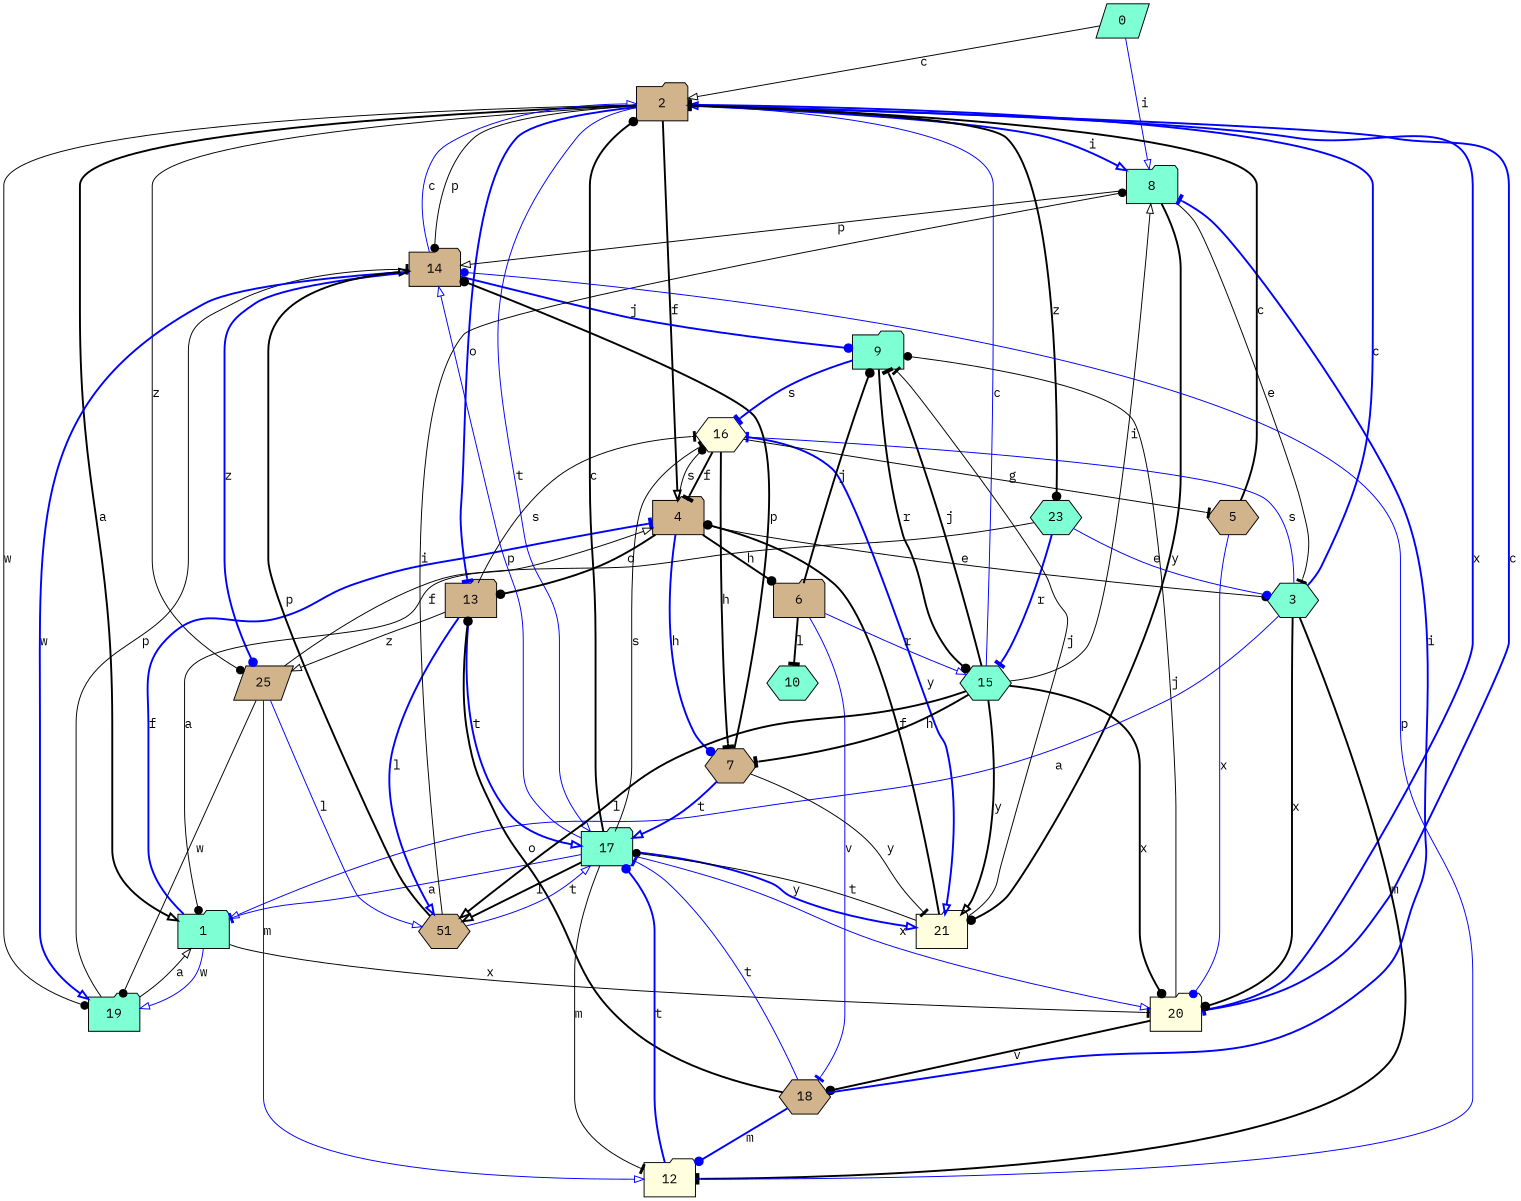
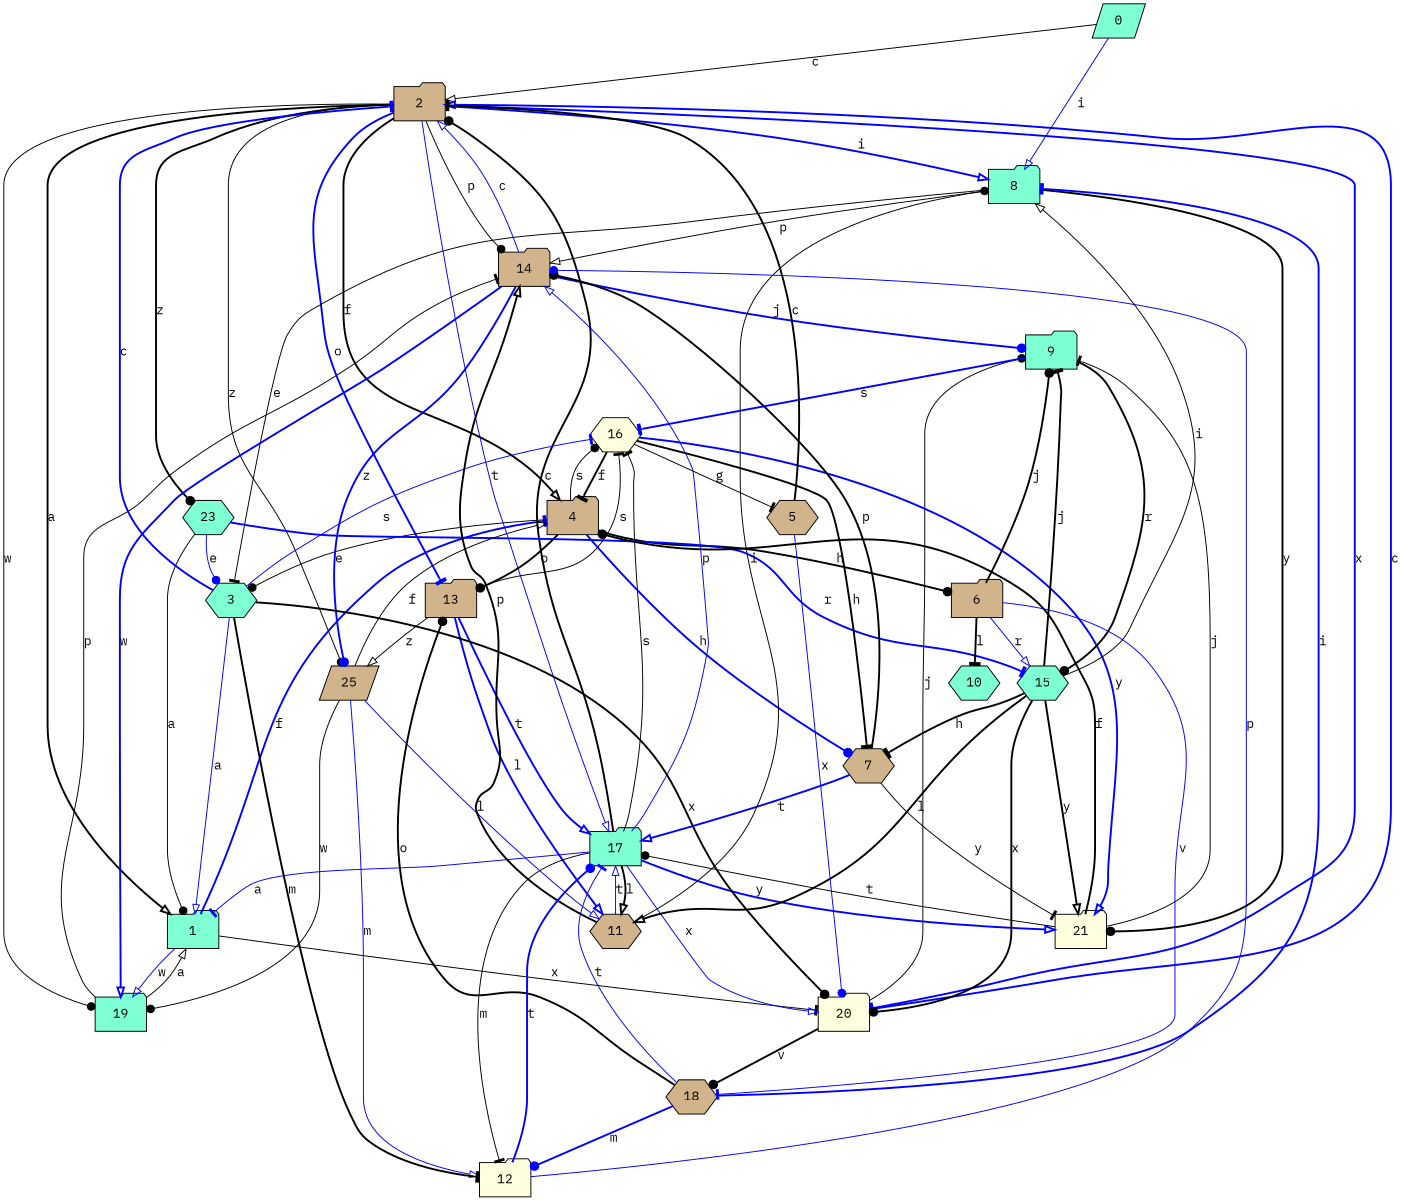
edge "15" -> "2": removed, label "c"
node "51": label "51" -> "11"
